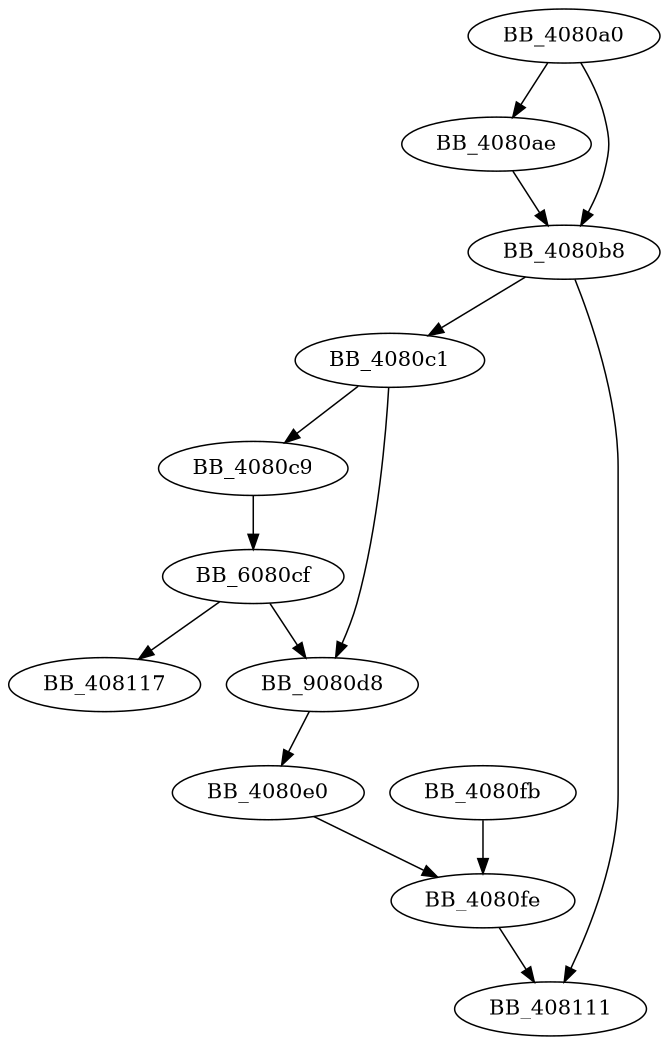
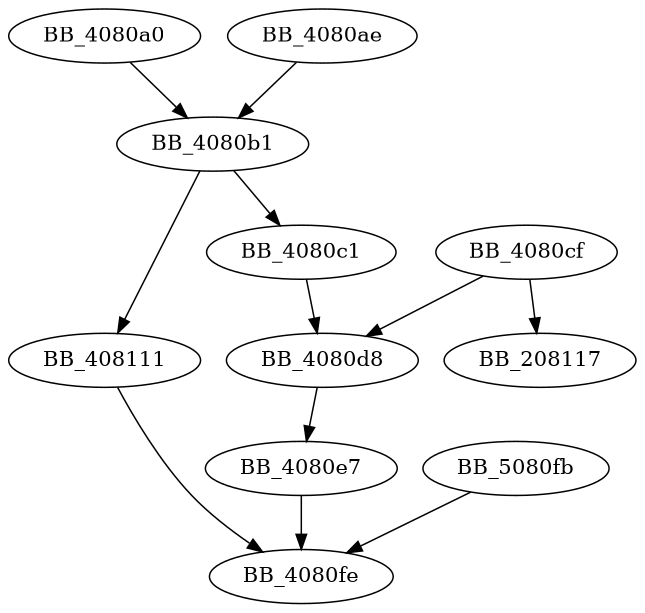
edge "BB_4080a0" -> "BB_4080ae": removed
node "BB_4080b8": label "BB_4080b8" -> "BB_4080b1"
node "BB_4080c9": removed
node "BB_6080cf": label "BB_6080cf" -> "BB_4080cf"
node "BB_408117": label "BB_408117" -> "BB_208117"
node "BB_9080d8": label "BB_9080d8" -> "BB_4080d8"
node "BB_4080e0": label "BB_4080e0" -> "BB_4080e7"
node "BB_4080fb": label "BB_4080fb" -> "BB_5080fb"
edge "BB_4080fe" -> "BB_408111": reversed
